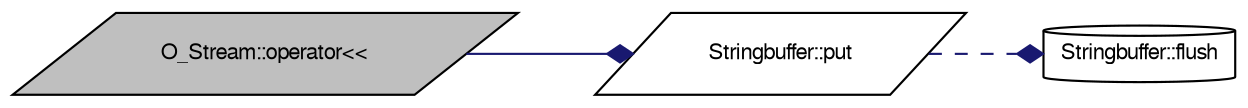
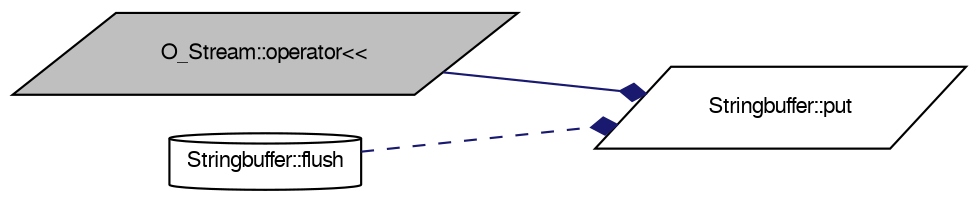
edge "Stringbuffer::put" -> "Stringbuffer::flush": reversed
